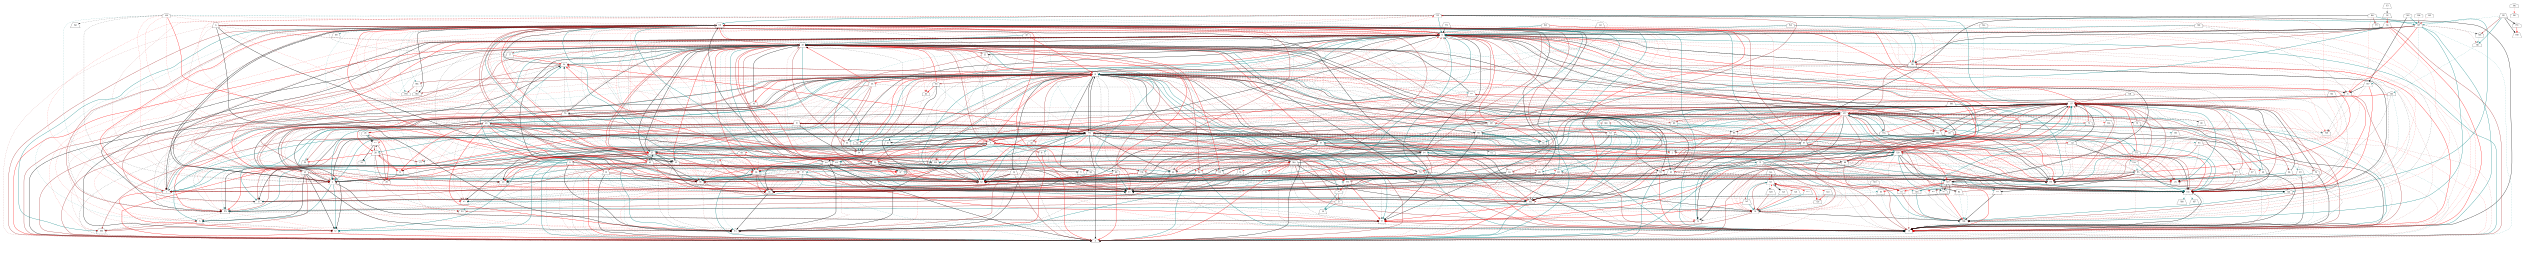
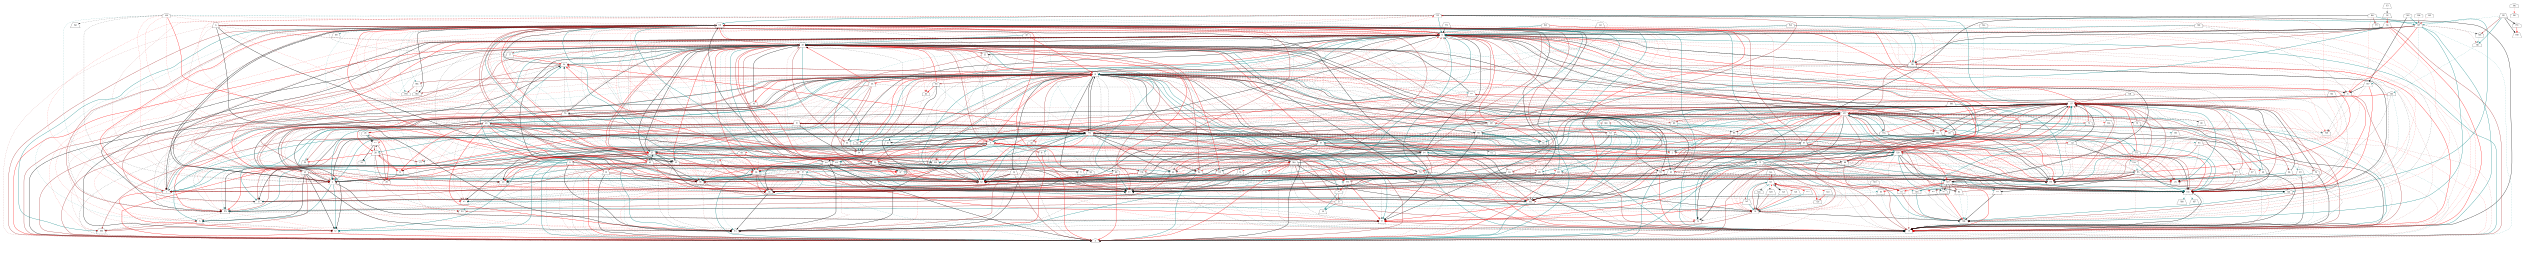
edge "127" -> "2": style dashed -> bold
edge "174" -> "7": color red -> teal
edge "174" -> "3": now "174" -> "114"
edge "129" -> "82": added
node "146": added
edge "114" -> "131": style bold -> dashed
